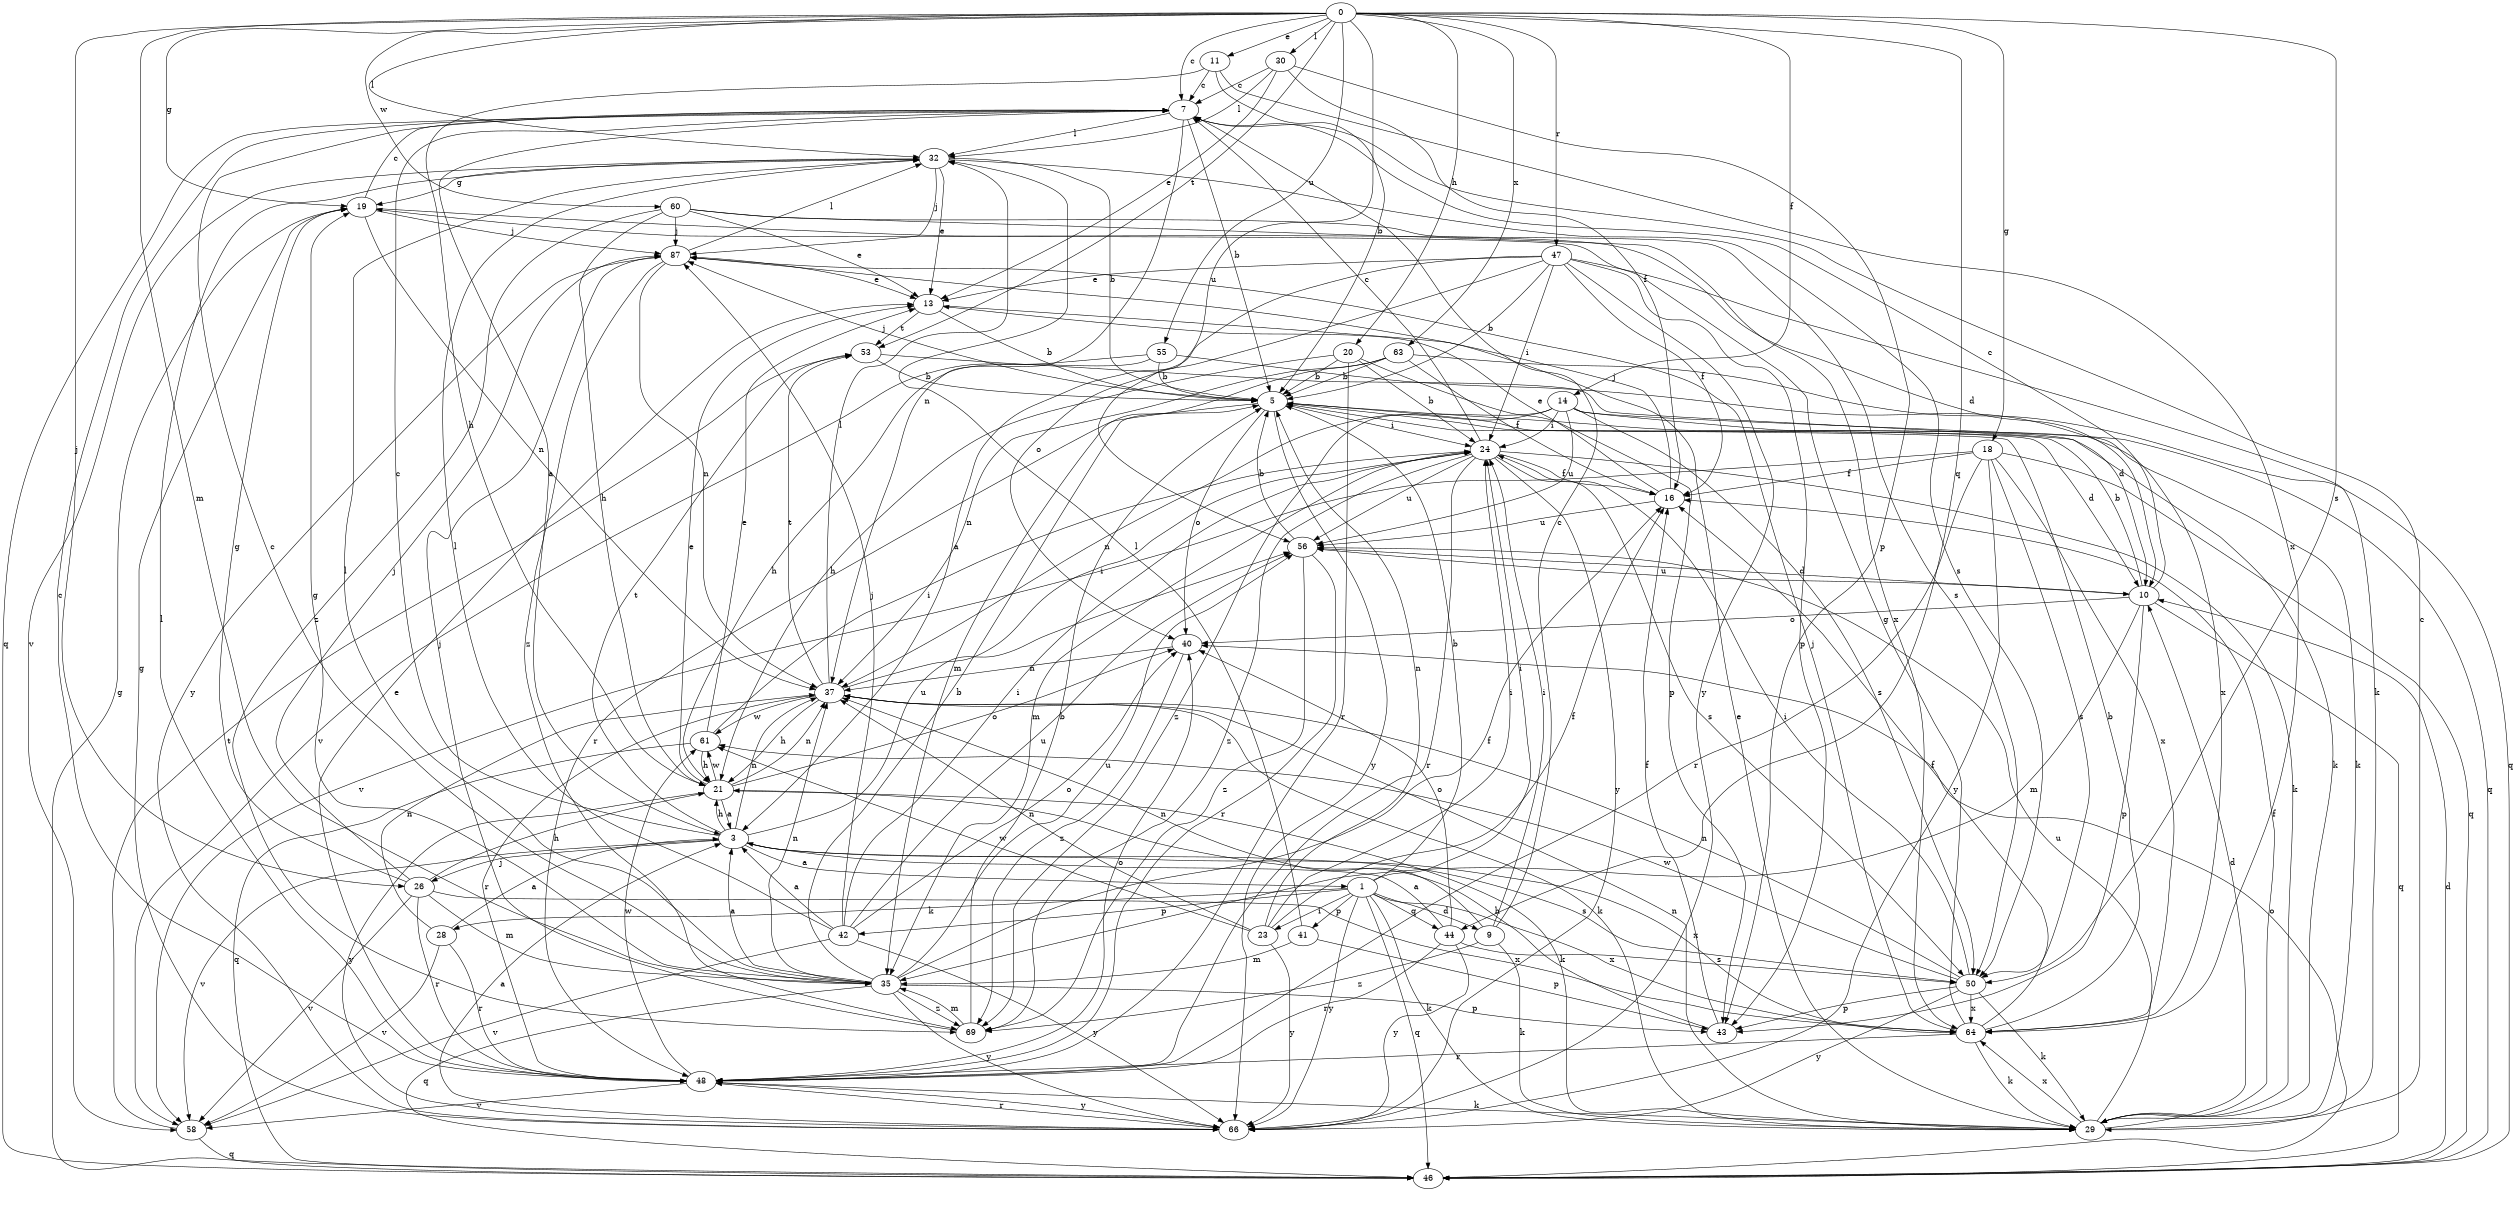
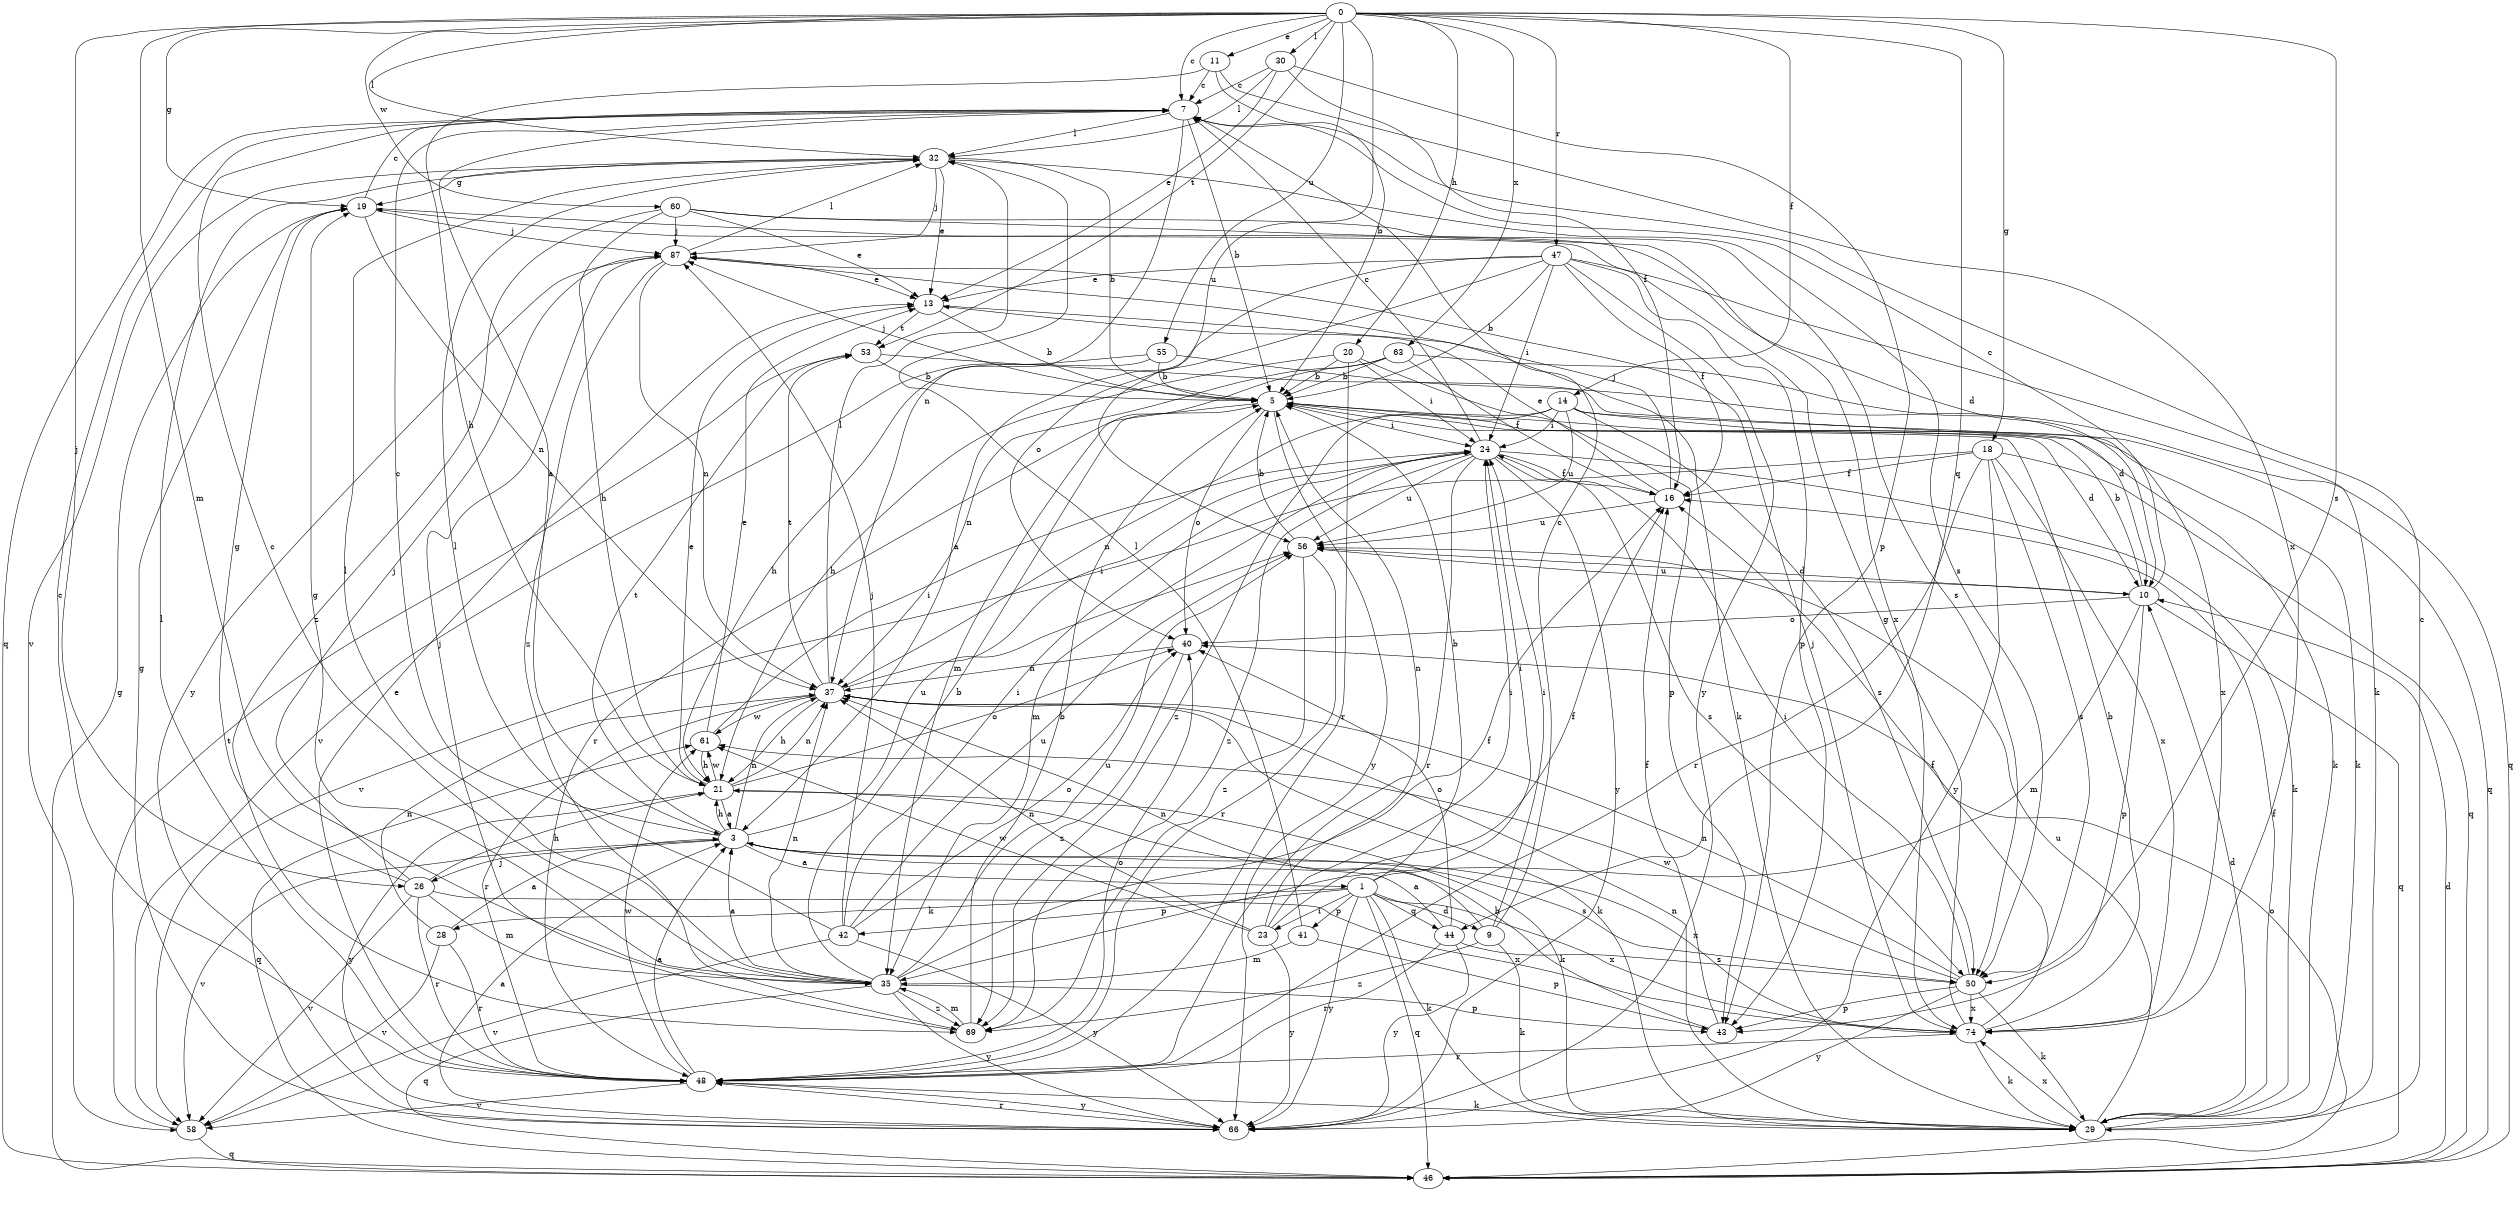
edge "20" -> "24": label "b" -> "i"
edge "13" -> "29": label "e" -> "k"
edge "42" -> "3": now "48" -> "3"
node "64": label "64" -> "74"
edge "61" -> "46": reversed
